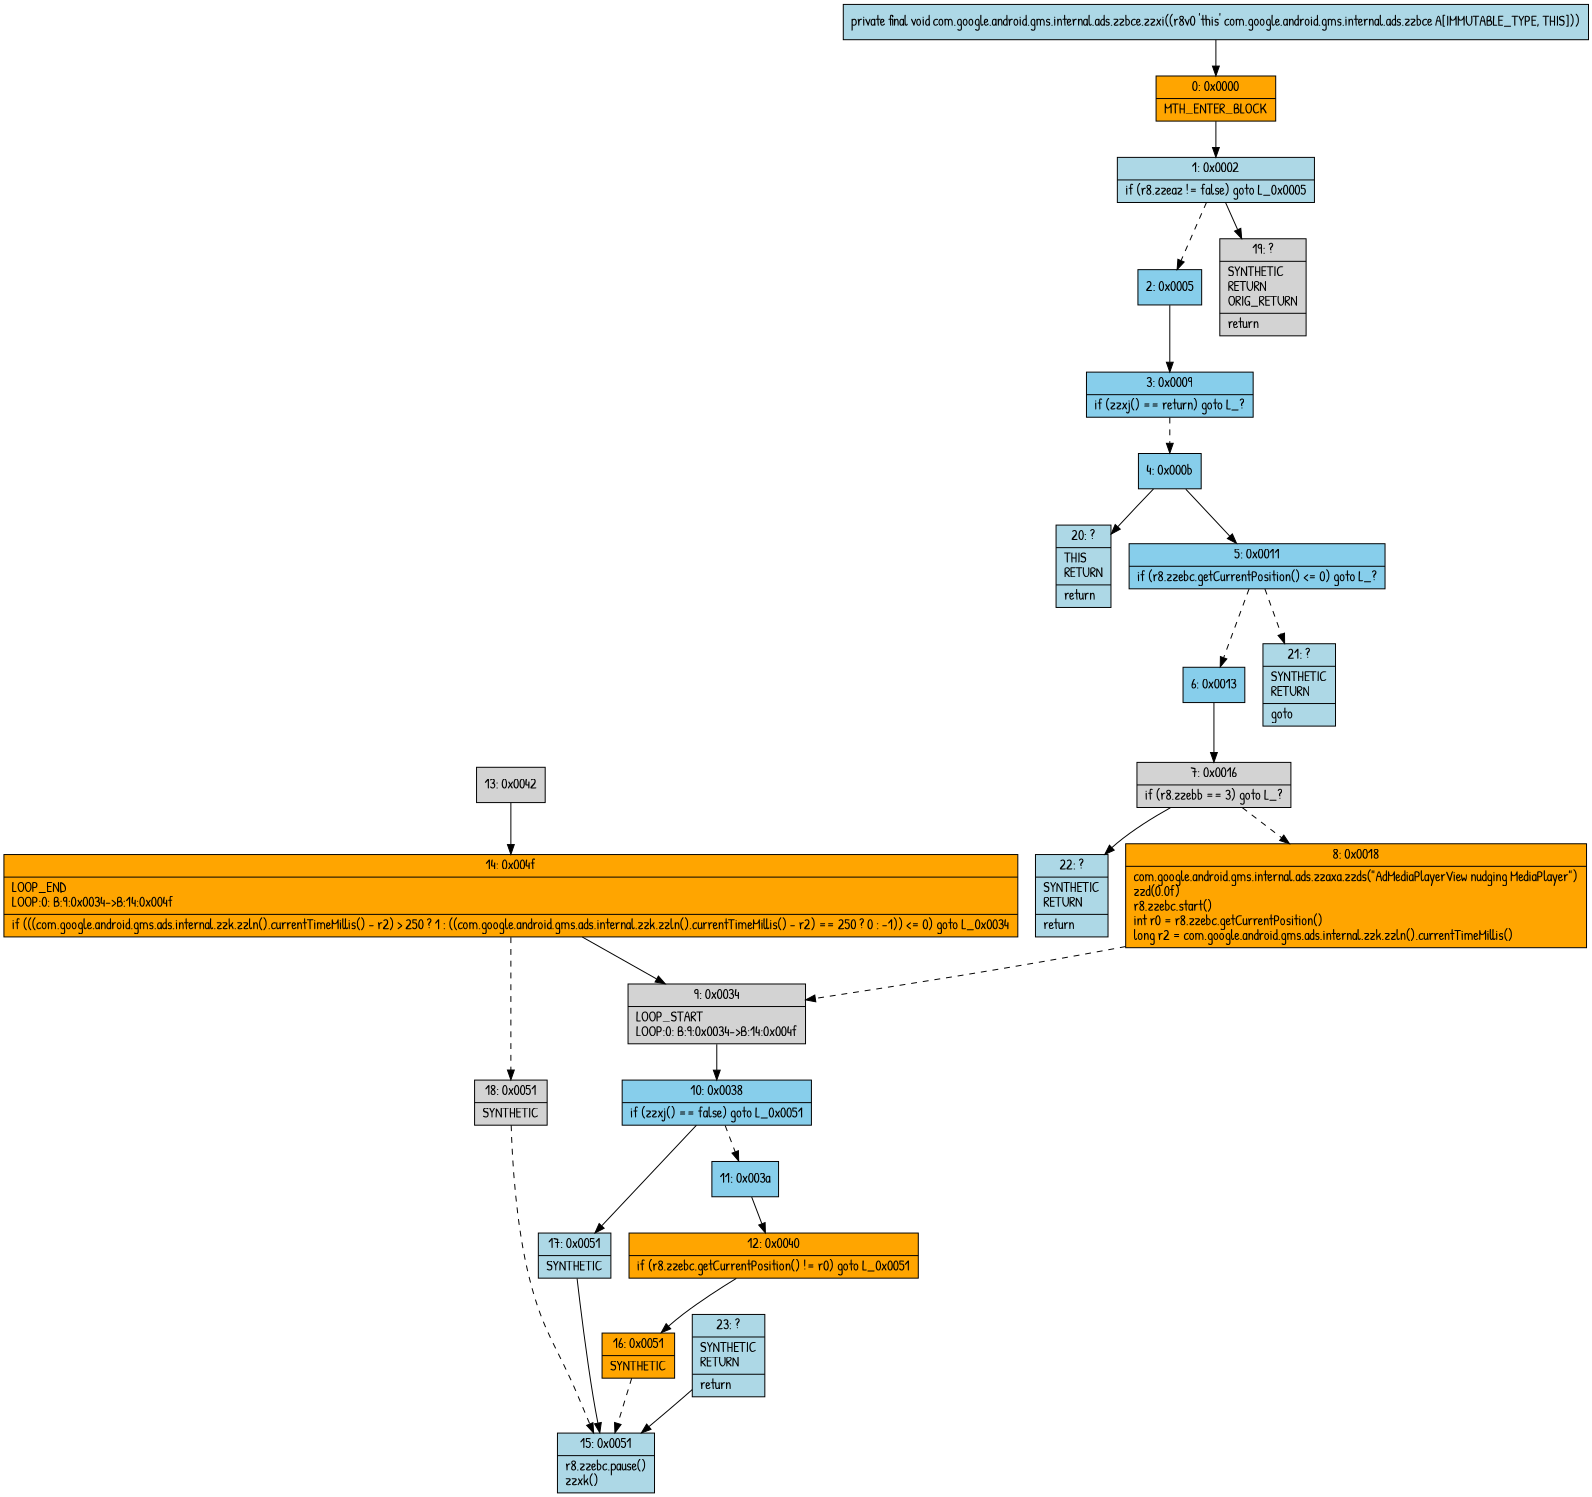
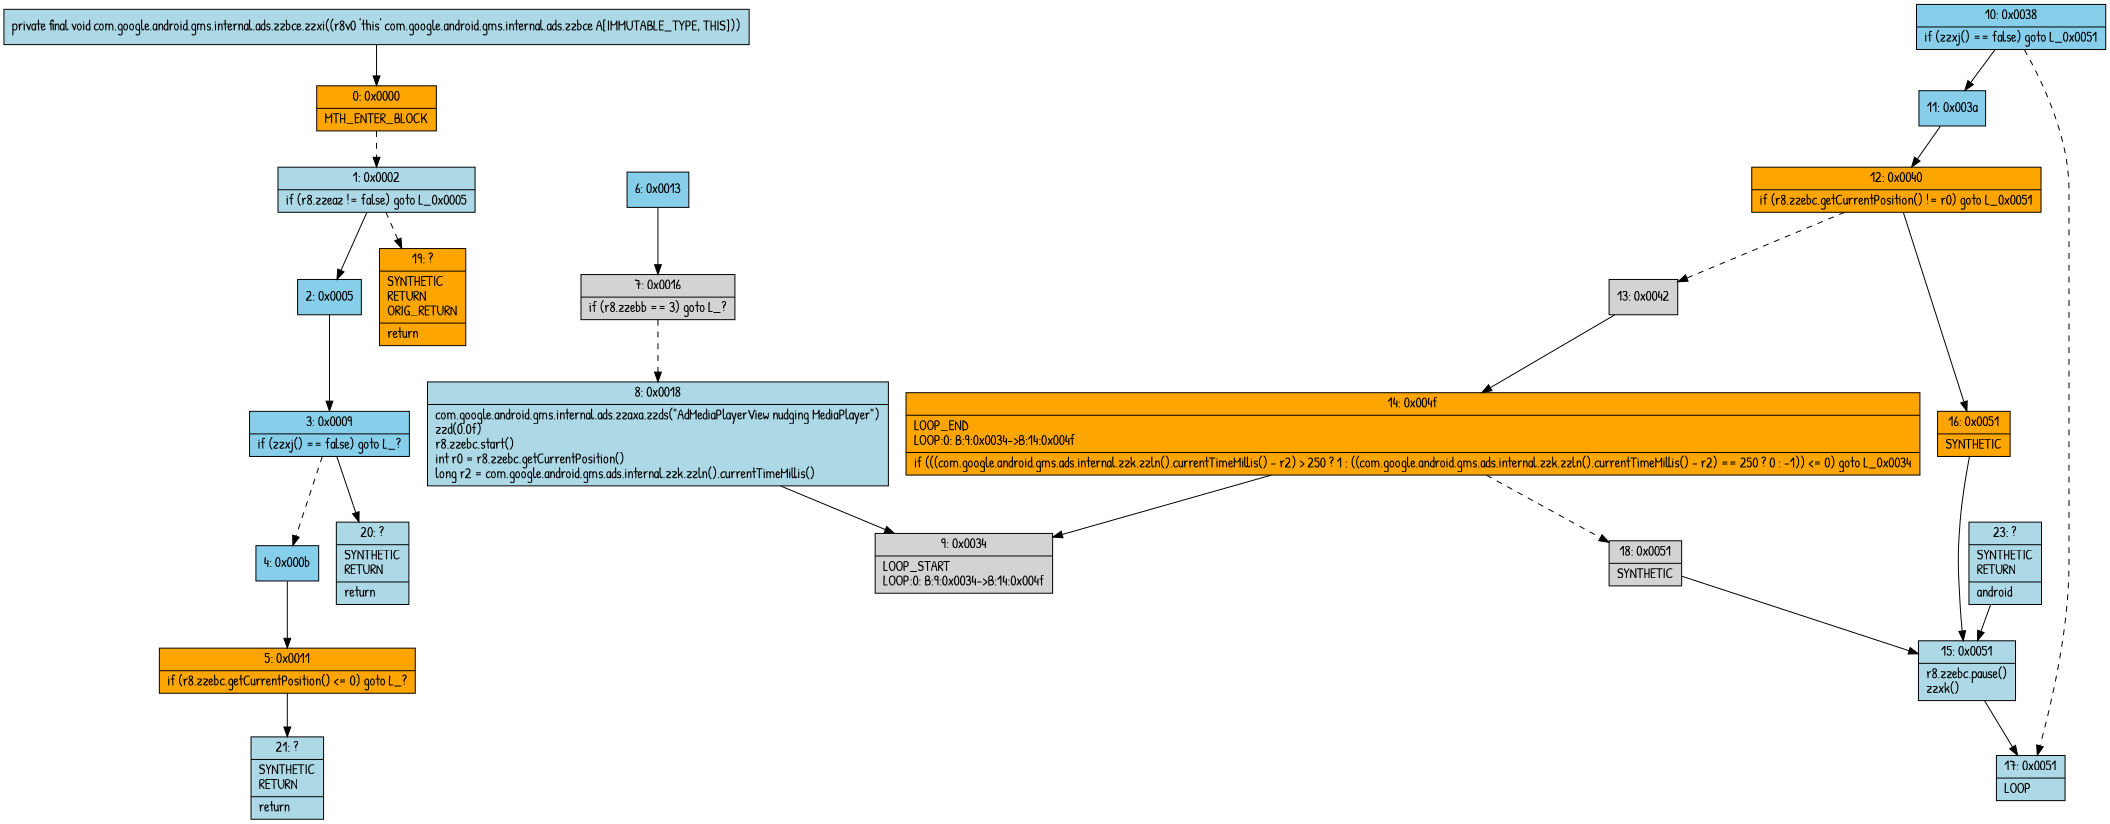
edge "0: 0x0000" -> "1: 0x0002": style solid -> dashed
edge "1: 0x0002" -> "19: ?": style solid -> dashed
edge "1: 0x0002" -> "2: 0x0005": style dashed -> solid
edge "12: 0x0040" -> "13: 0x0042": added
node "19: ?": fillcolor lightgrey -> orange
node "3: 0x0009": text "if (zzxj() == return) goto L_?" -> "if (zzxj() == false) goto L_?"
edge "4: 0x000b" -> "20: ?": now "3: 0x0009" -> "20: ?"
node "20: ?": text "THIS" -> "SYNTHETIC"
node "5: 0x0011": fillcolor skyblue -> orange
edge "5: 0x0011" -> "21: ?": style dashed -> solid
edge "5: 0x0011" -> "6: 0x0013": removed
node "21: ?": text "goto" -> "return"
node "22: ?": removed
node "8: 0x0018": fillcolor orange -> lightblue
edge "8: 0x0018" -> "9: 0x0034": style dashed -> solid
edge "9: 0x0034" -> "10: 0x0038": removed
edge "10: 0x0038" -> "11: 0x003a": style dashed -> solid
edge "10: 0x0038" -> "17: 0x0051": style solid -> dashed
node "17: 0x0051": text "SYNTHETIC" -> "LOOP"
edge "18: 0x0051" -> "15: 0x0051": style dashed -> solid
edge "17: 0x0051" -> "15: 0x0051": reversed
node "23: ?": text "return" -> "android"
edge "16: 0x0051" -> "15: 0x0051": style dashed -> solid
